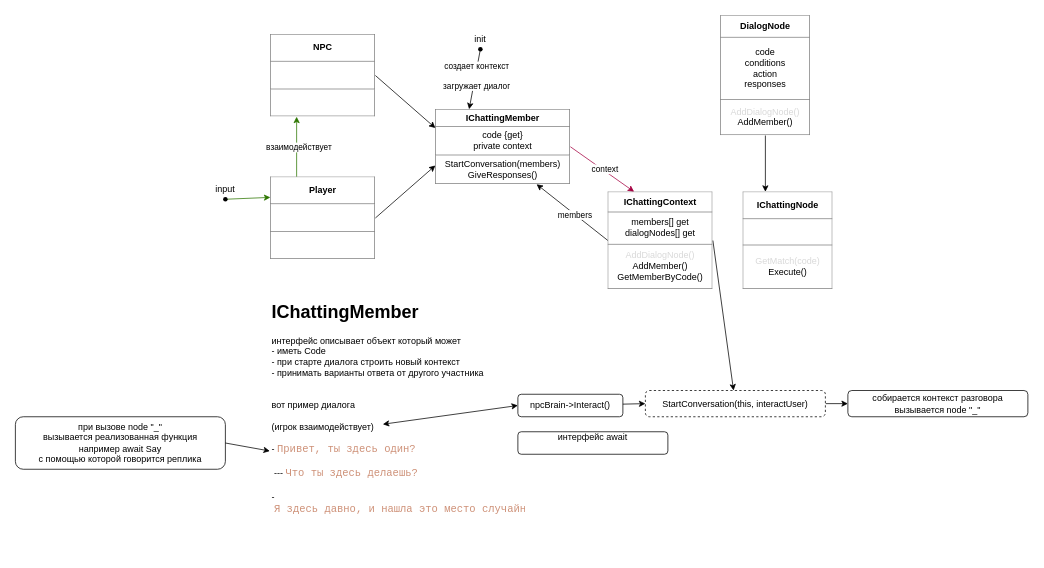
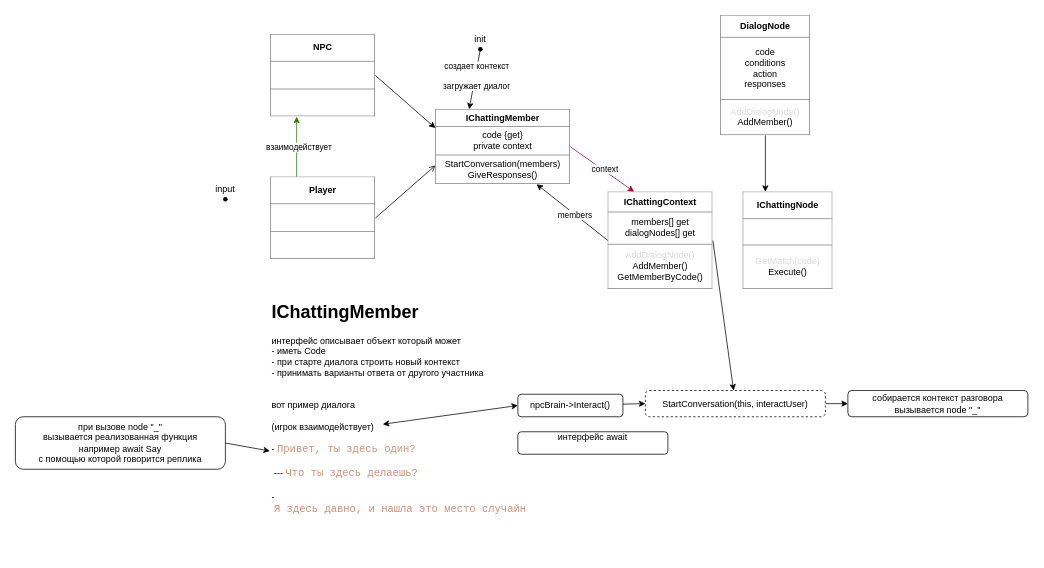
edge "Player" -> "IChattingMember code {get} private context StartConversation(members) GiveResponses()": arrowhead classic -> open
edge "input" -> "Player": removed
